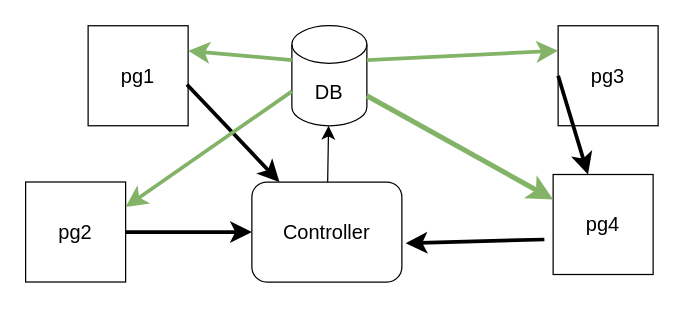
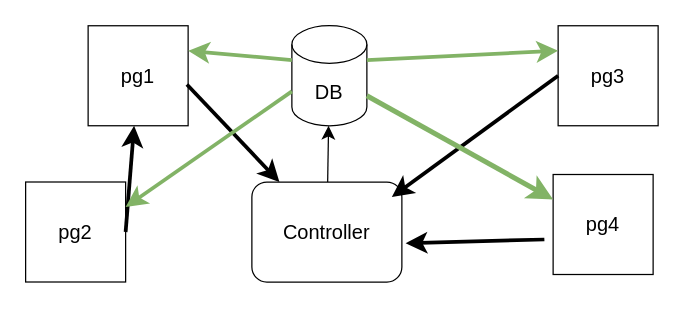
edge "pg3" -> "pg4": now "pg3" -> "Controller"
edge "pg2" -> "Controller": now "pg2" -> "pg1"
